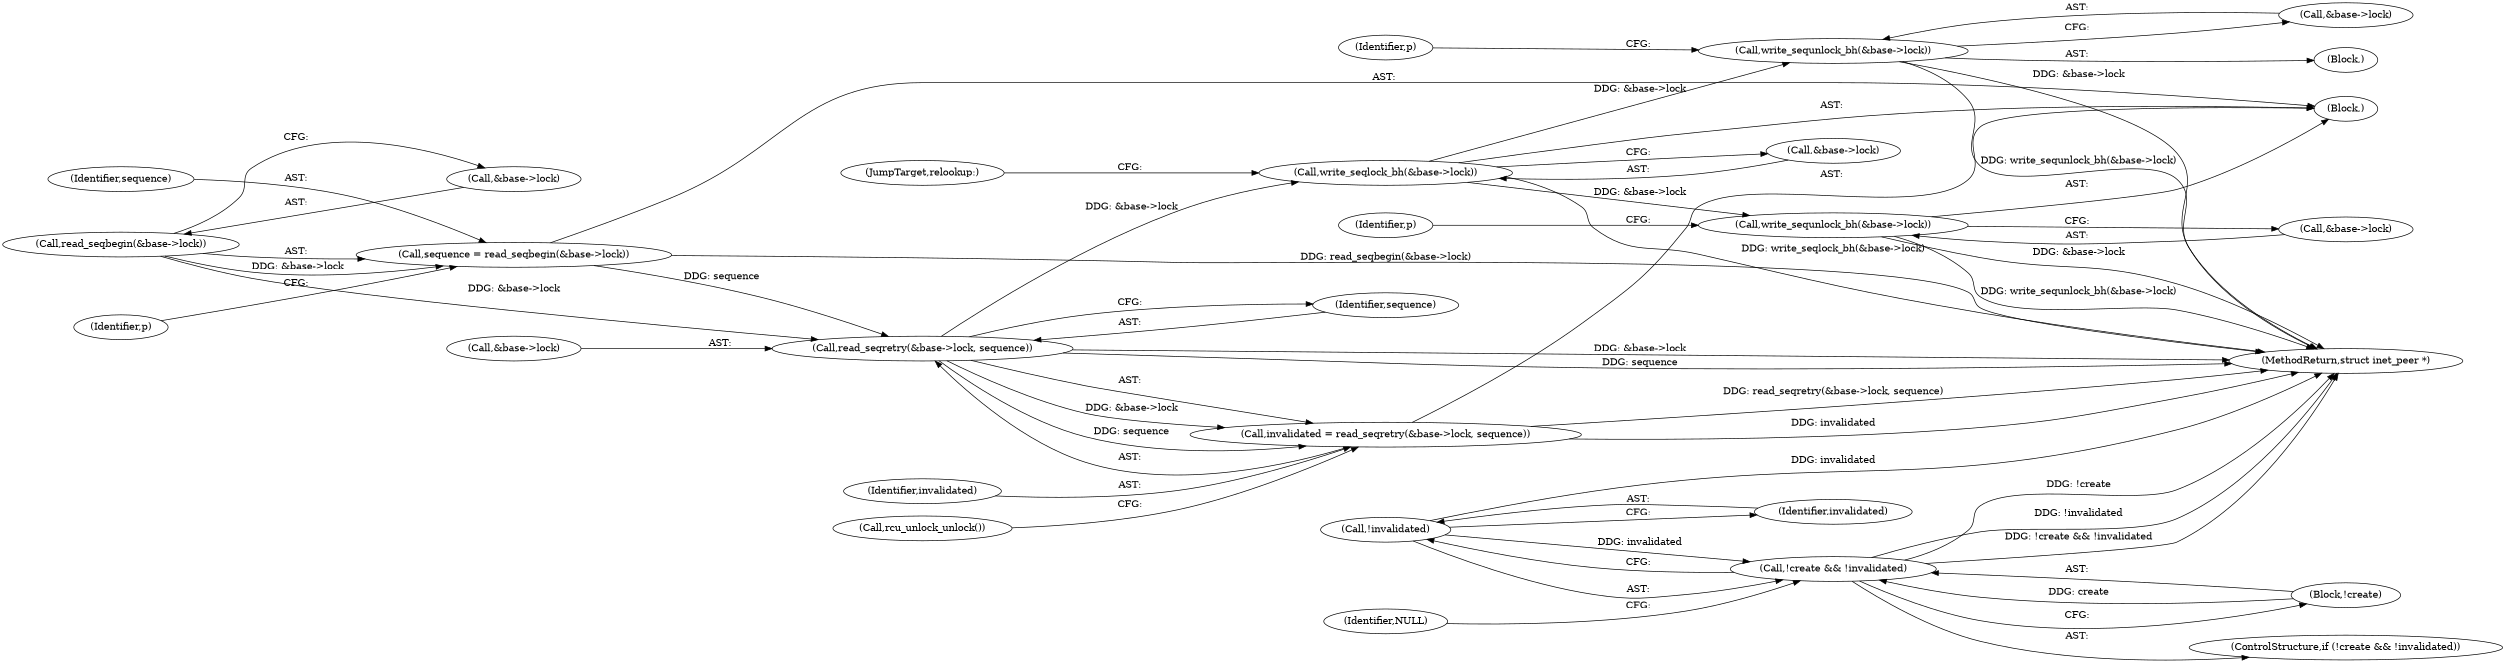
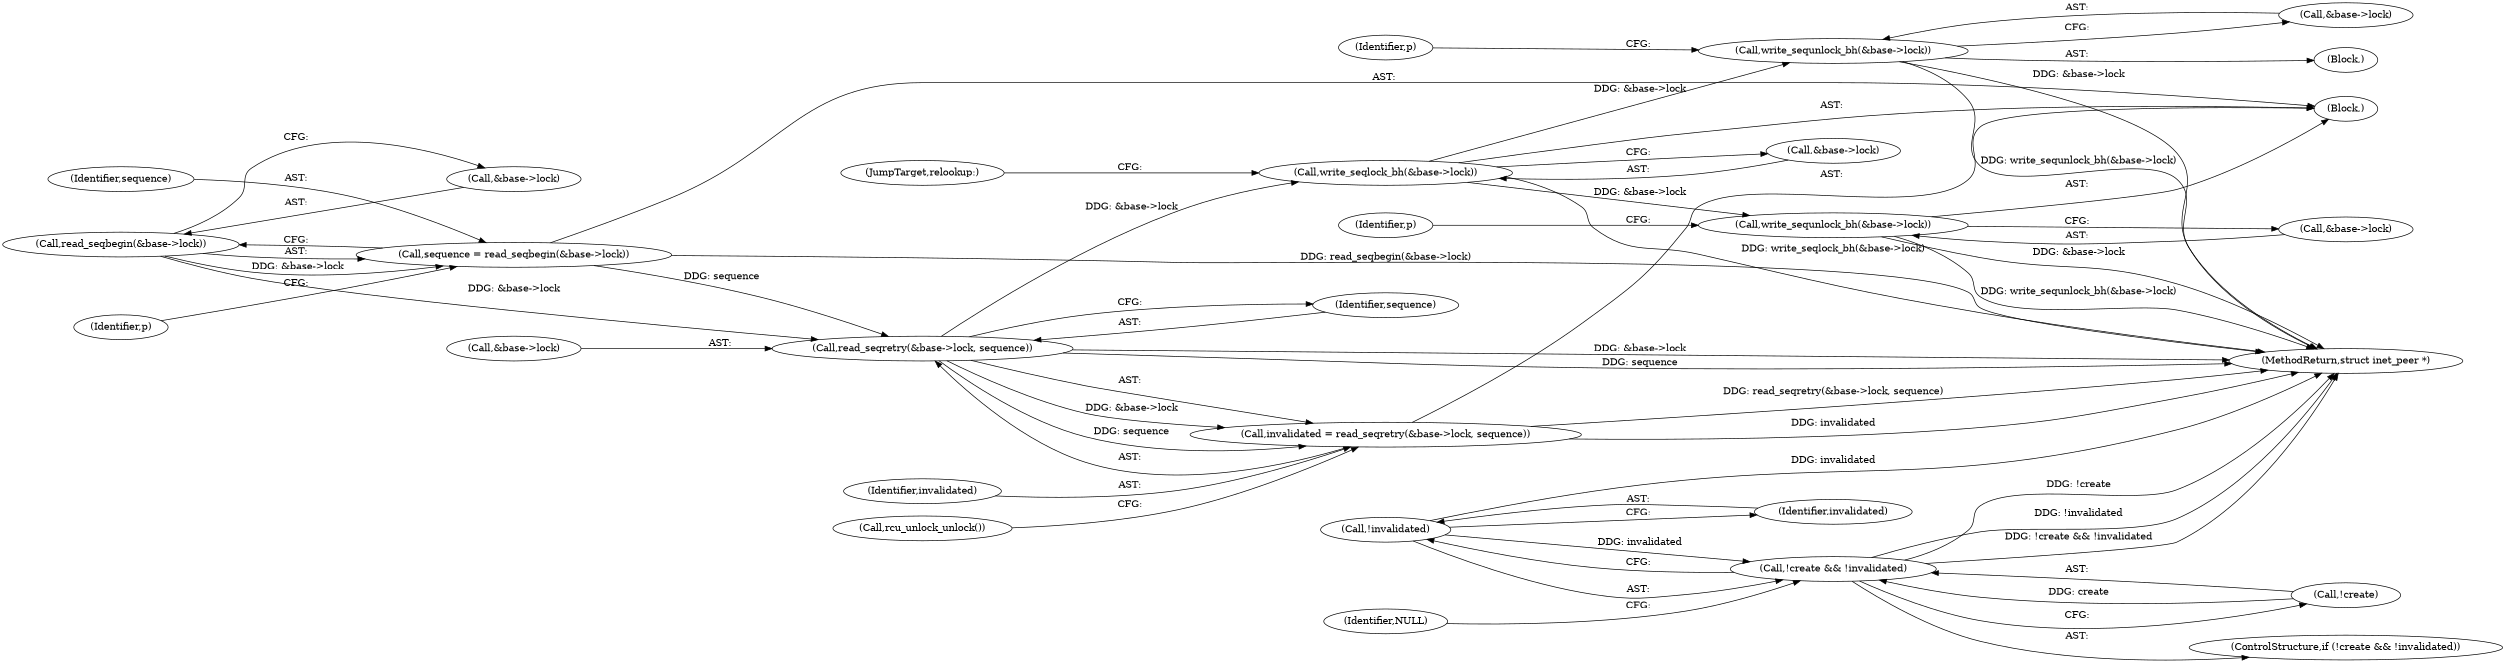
edge "(Call,sequence = read_seqbegin(&base->lock))" -> "(Call,read_seqbegin(&base->lock))": added, label "CFG:"
node "(Block,!create)": label "(Block,!create)" -> "(Call,!create)"
